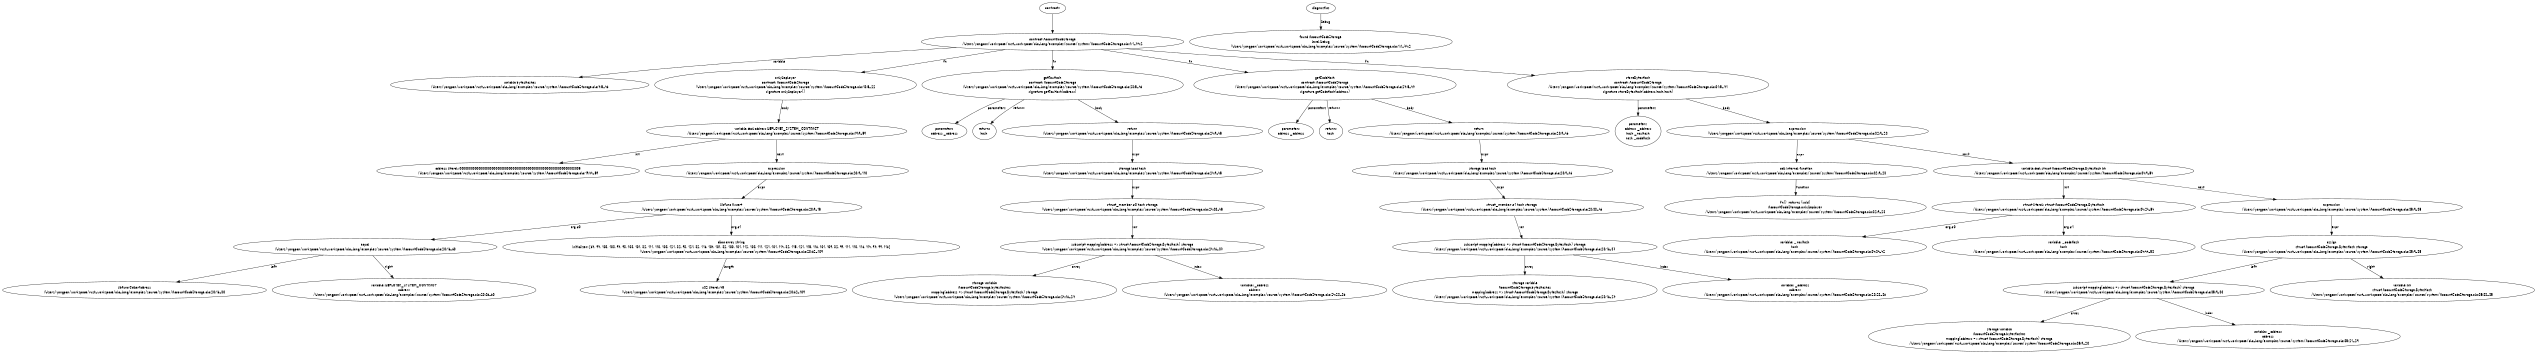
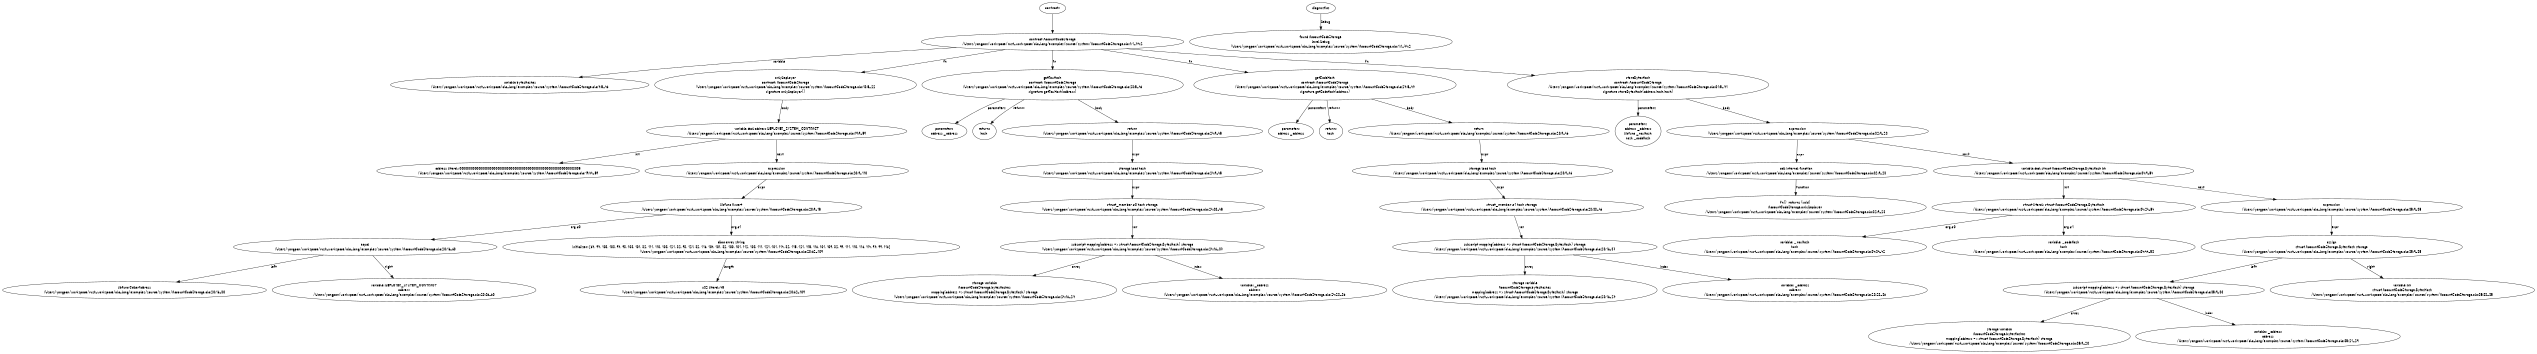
node "parameters address _address hash _rawHash hash _codeHash": label "parameters address _address hash _rawHash hash _codeHash" -> "parameters address _address libfunc _rawHash hash _codeHash"
